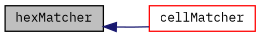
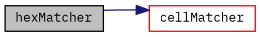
edge "cellMatcher" -> "hexMatcher": reversed
